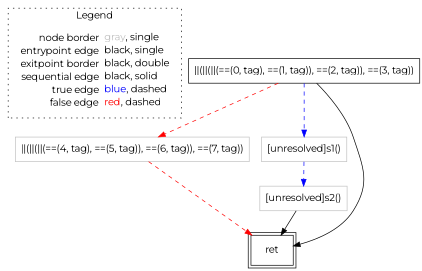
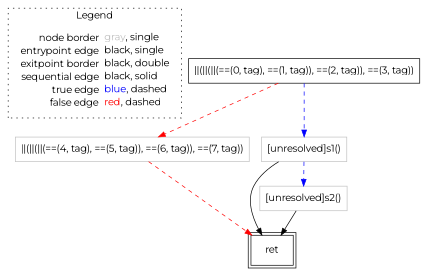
edge "||(||(||(==(0, tag), ==(1, tag)), ==(2, tag)), ==(3, tag))" -> "ret": now "[unresolved]s1()" -> "ret"
